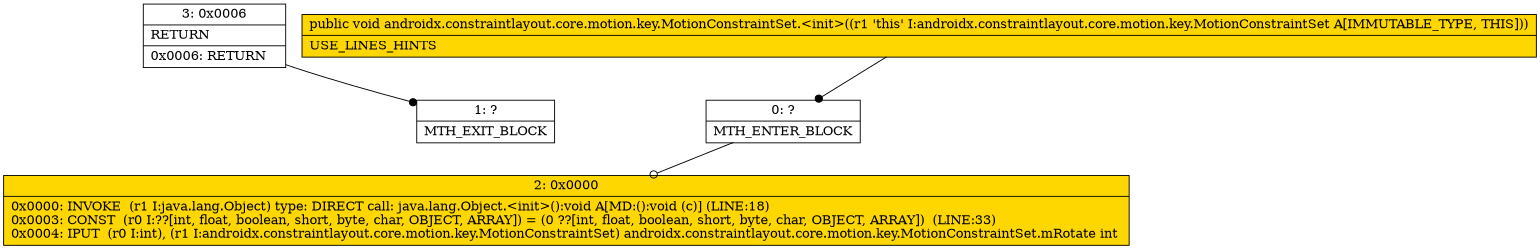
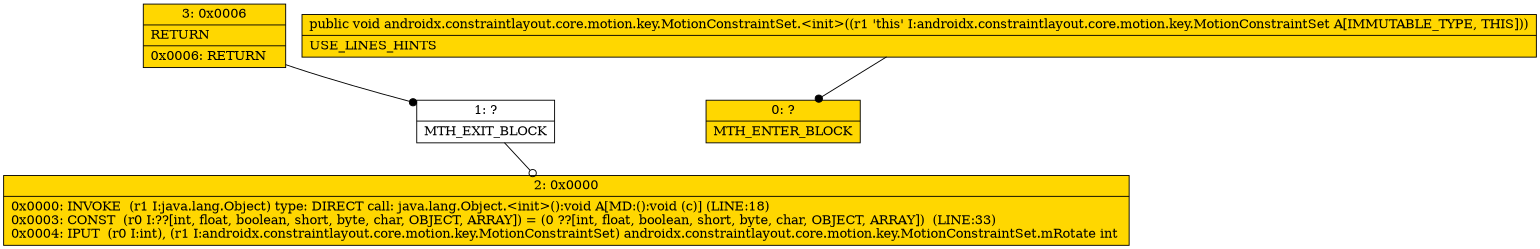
node "3: 0x0006": fillcolor white -> gold
node "0: ?": fillcolor white -> gold
edge "0: ?" -> "2: 0x0000": now "1: ?" -> "2: 0x0000"
